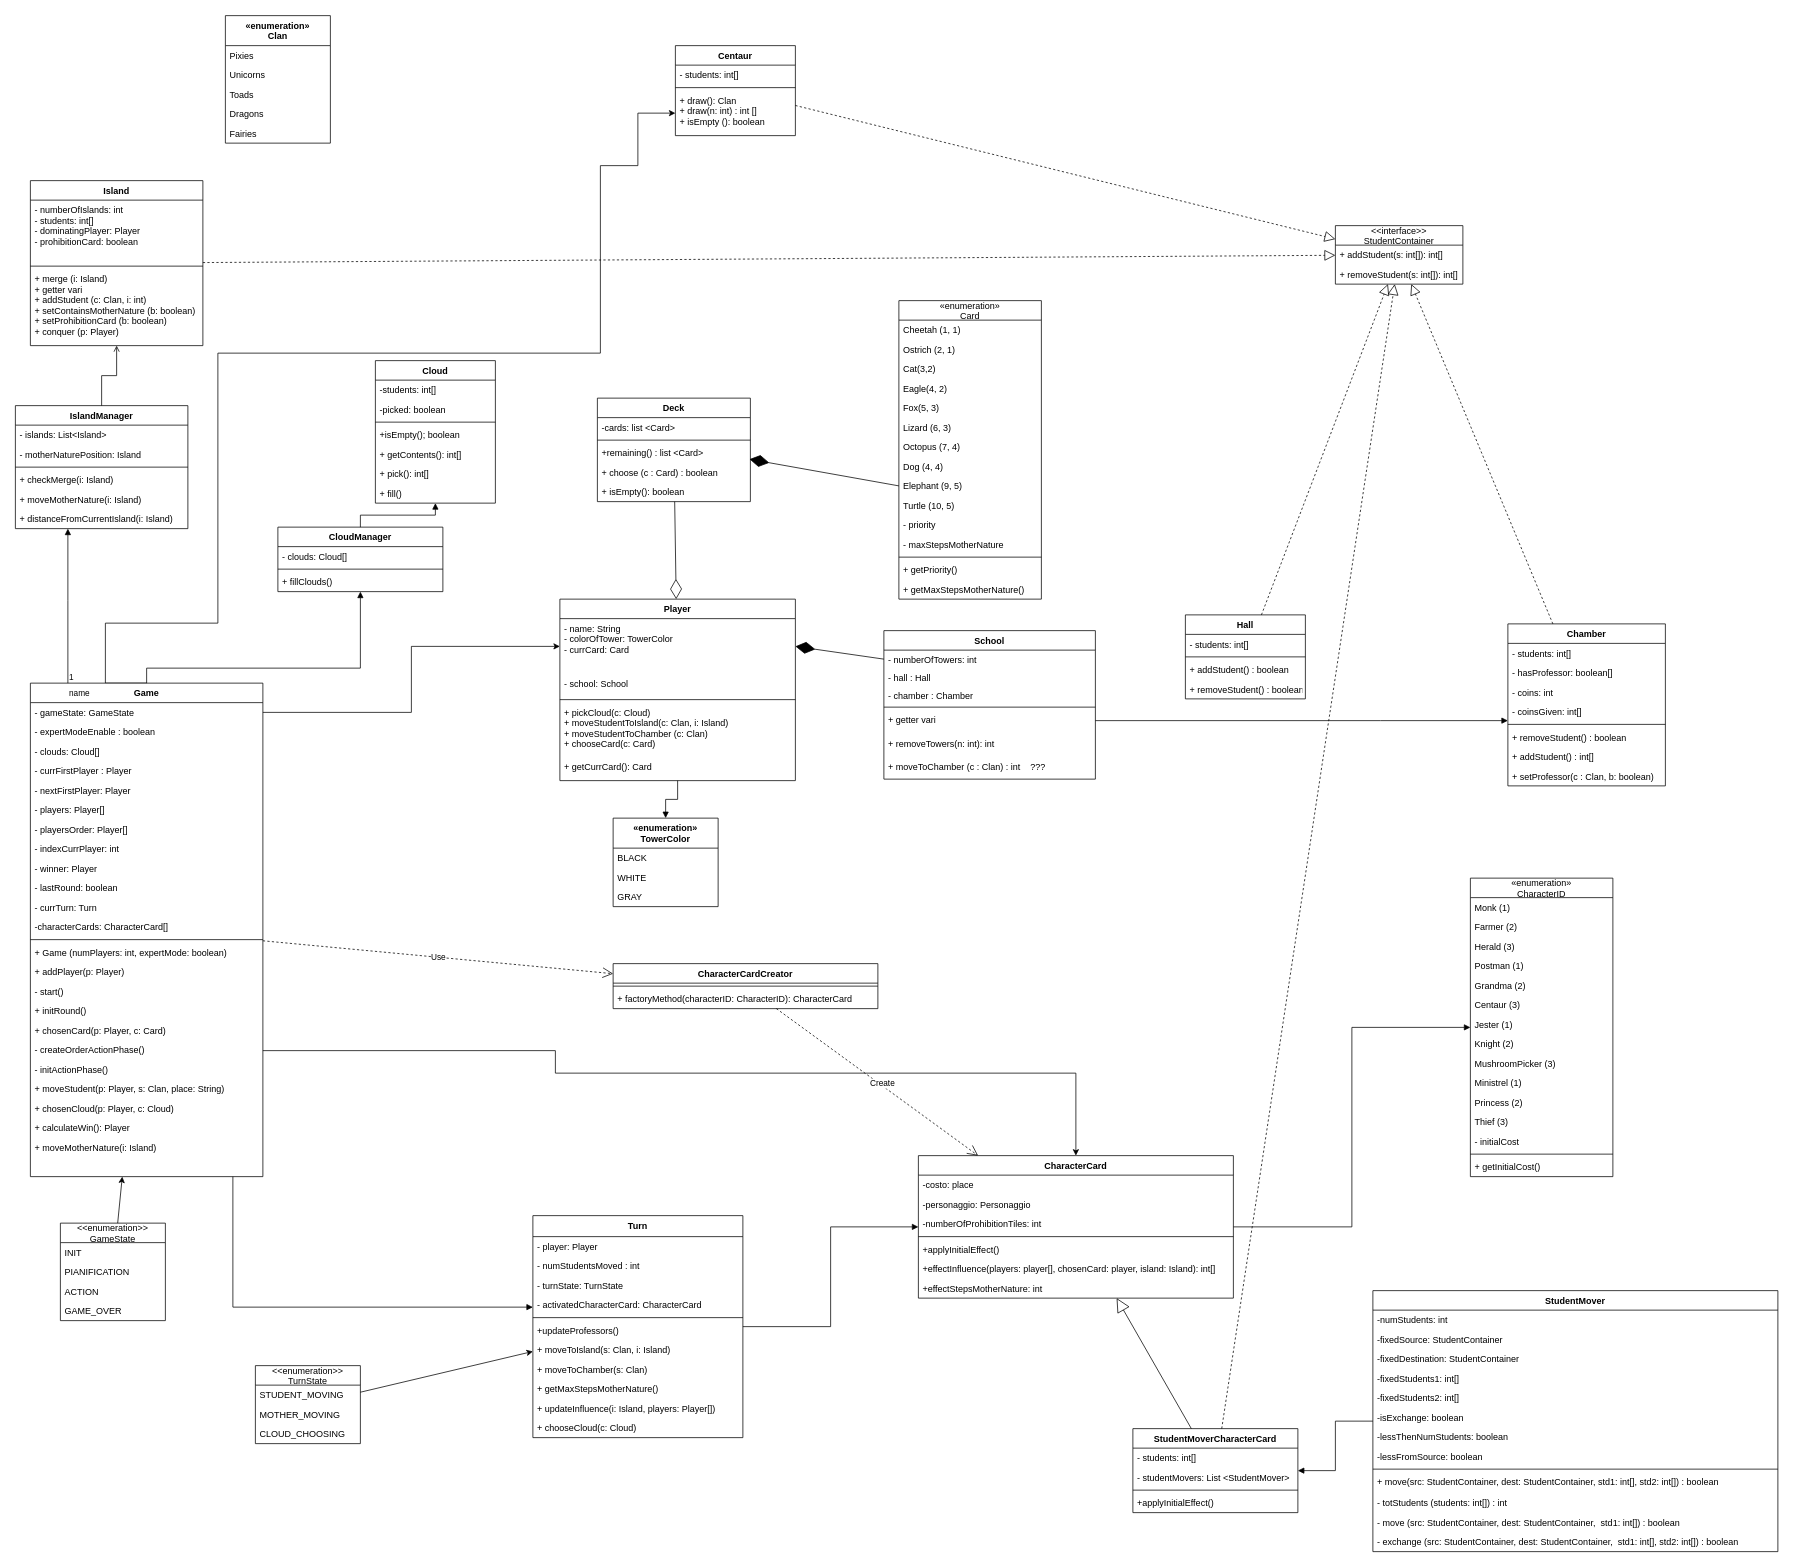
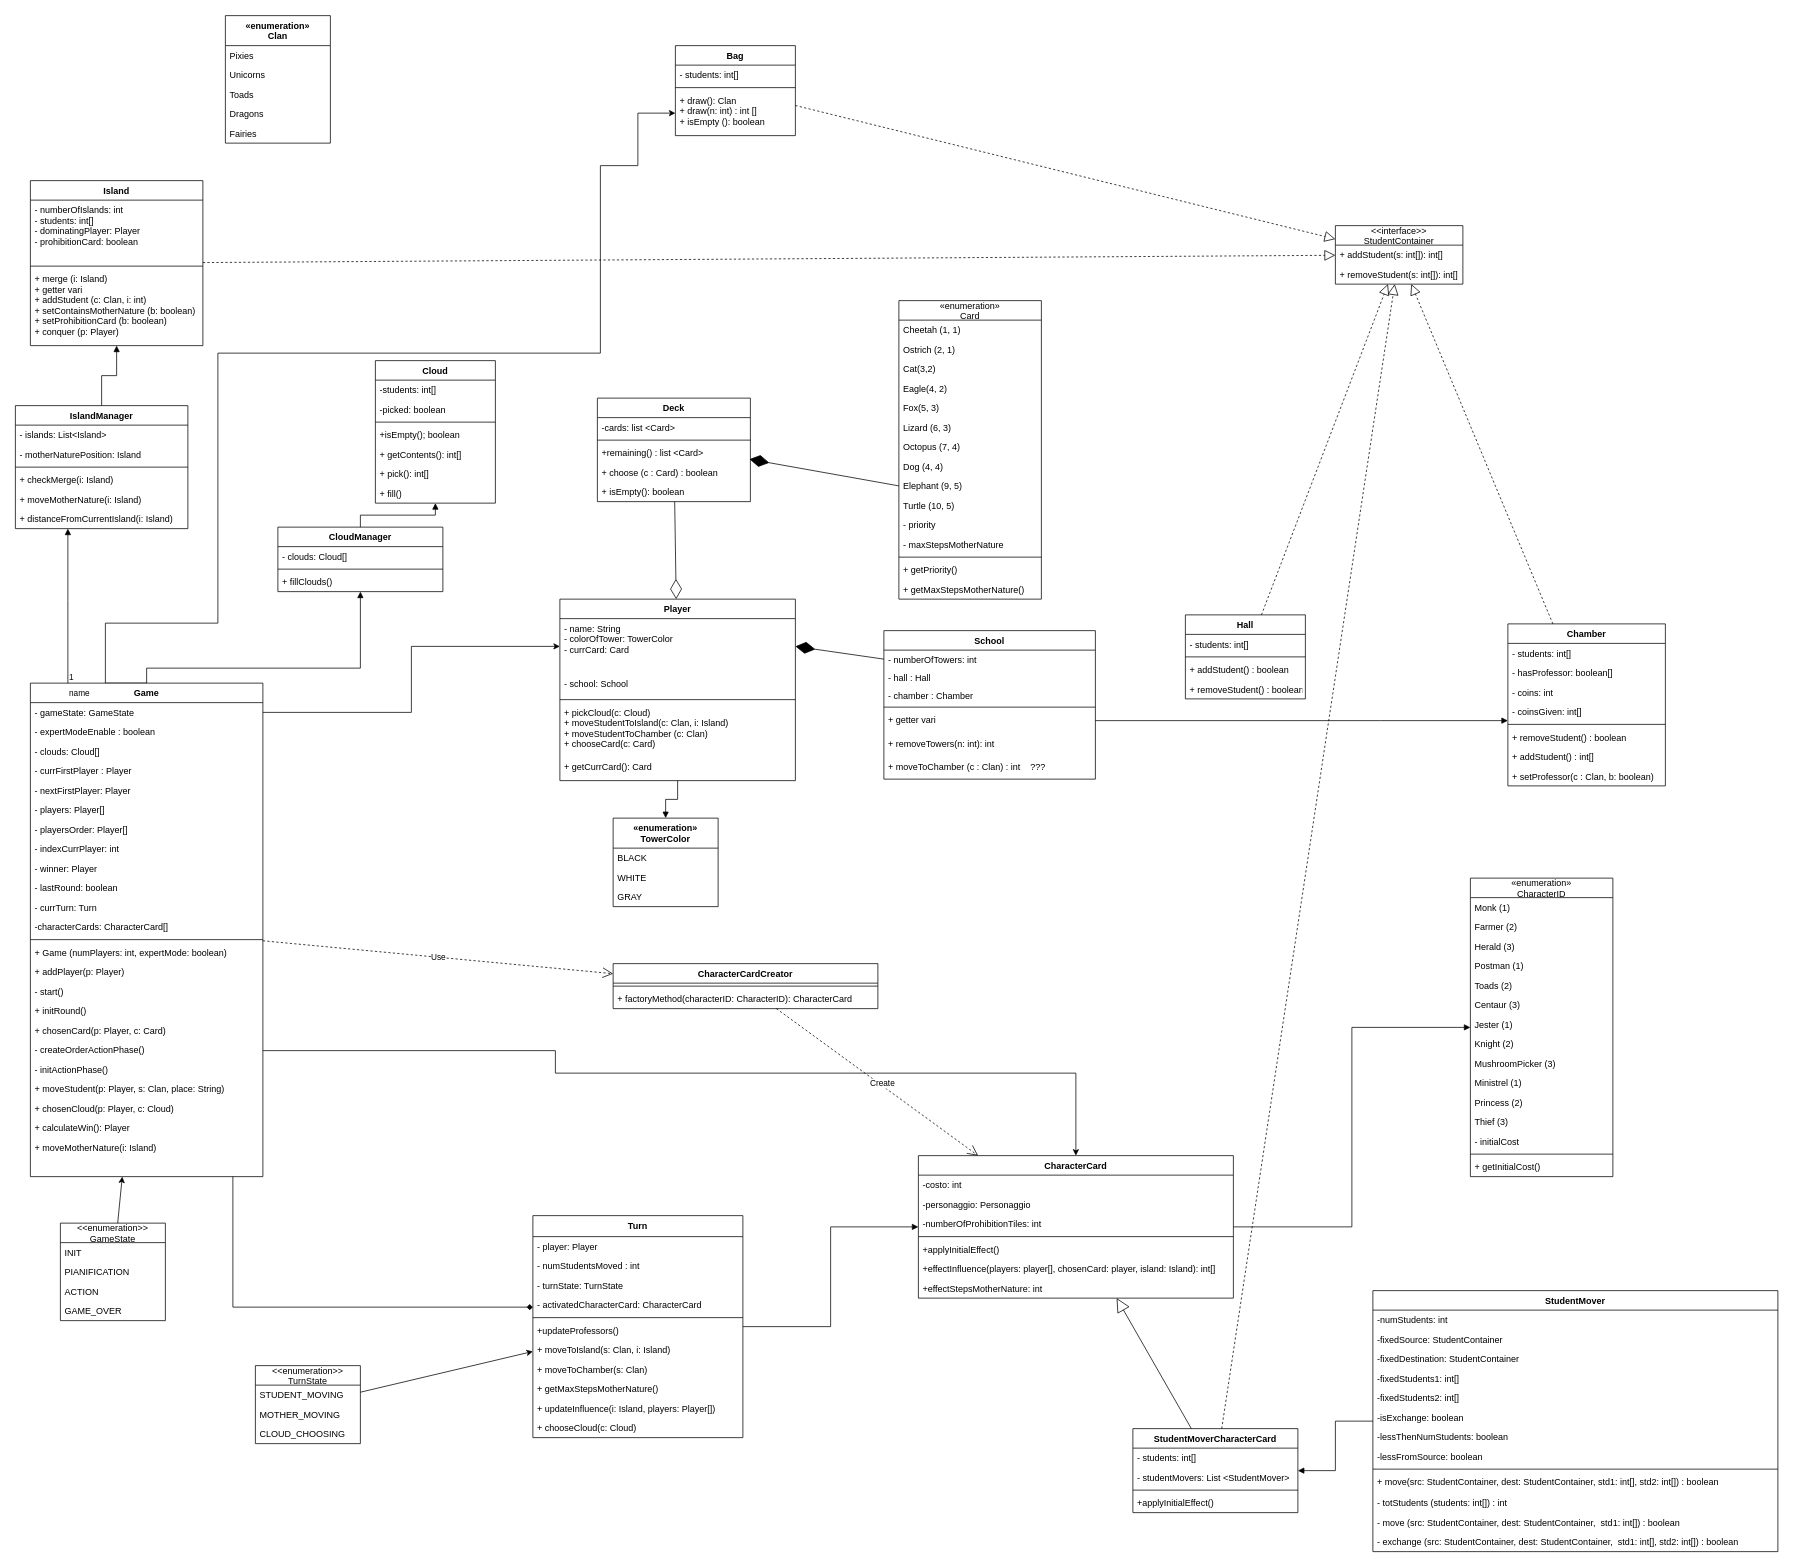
node "Centaur": label "Centaur" -> "Bag"
edge "IslandManager" -> "Island": arrowhead open -> block
node "Grandma (2)": label "Grandma (2)" -> "Toads (2)"
node "-costo: place": label "-costo: place" -> "-costo: int"
edge "Game" -> "Turn": arrowhead block -> diamond
